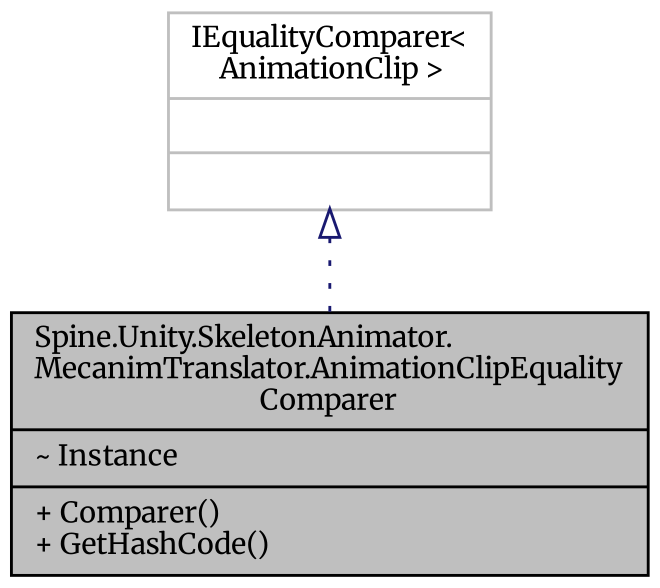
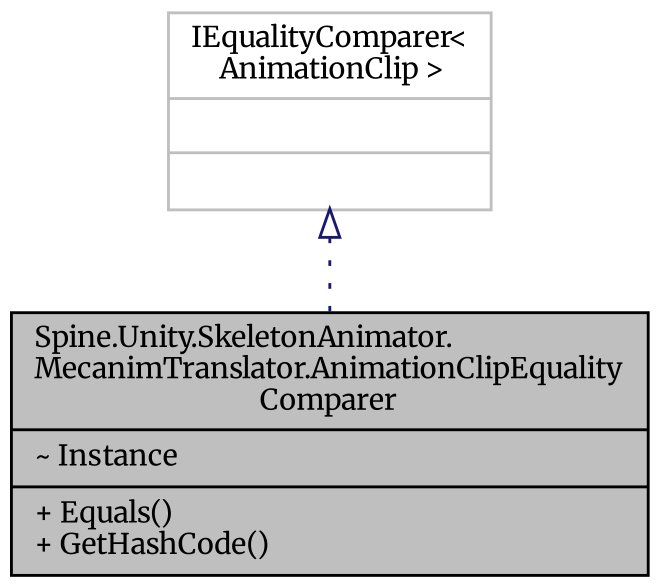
node "Spine.Unity.SkeletonAnimator.": text "+ Comparer()" -> "+ Equals()"
